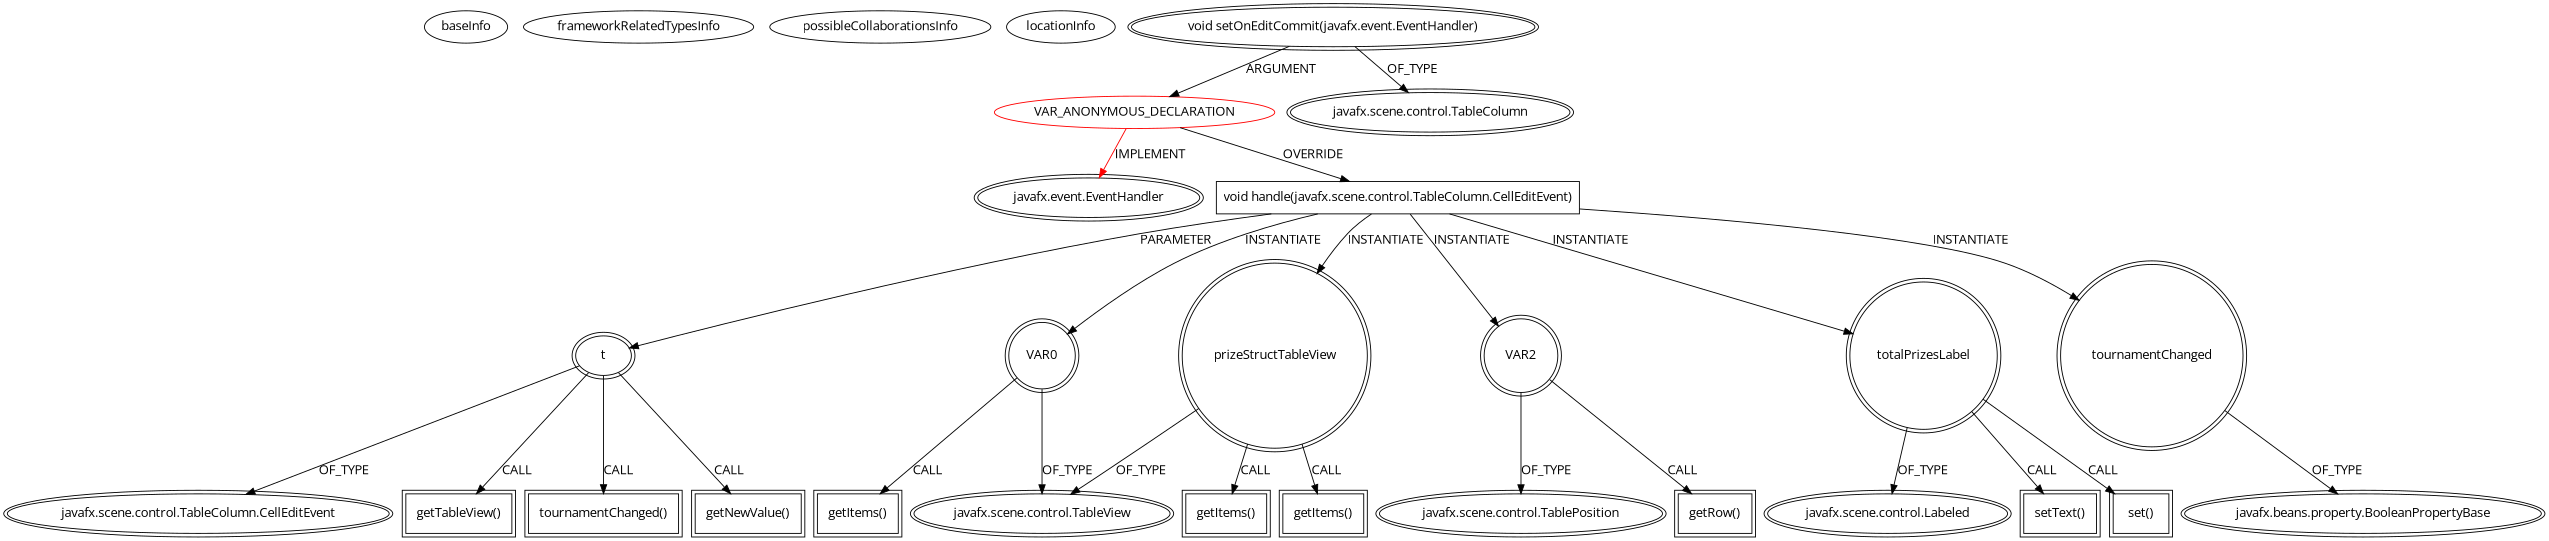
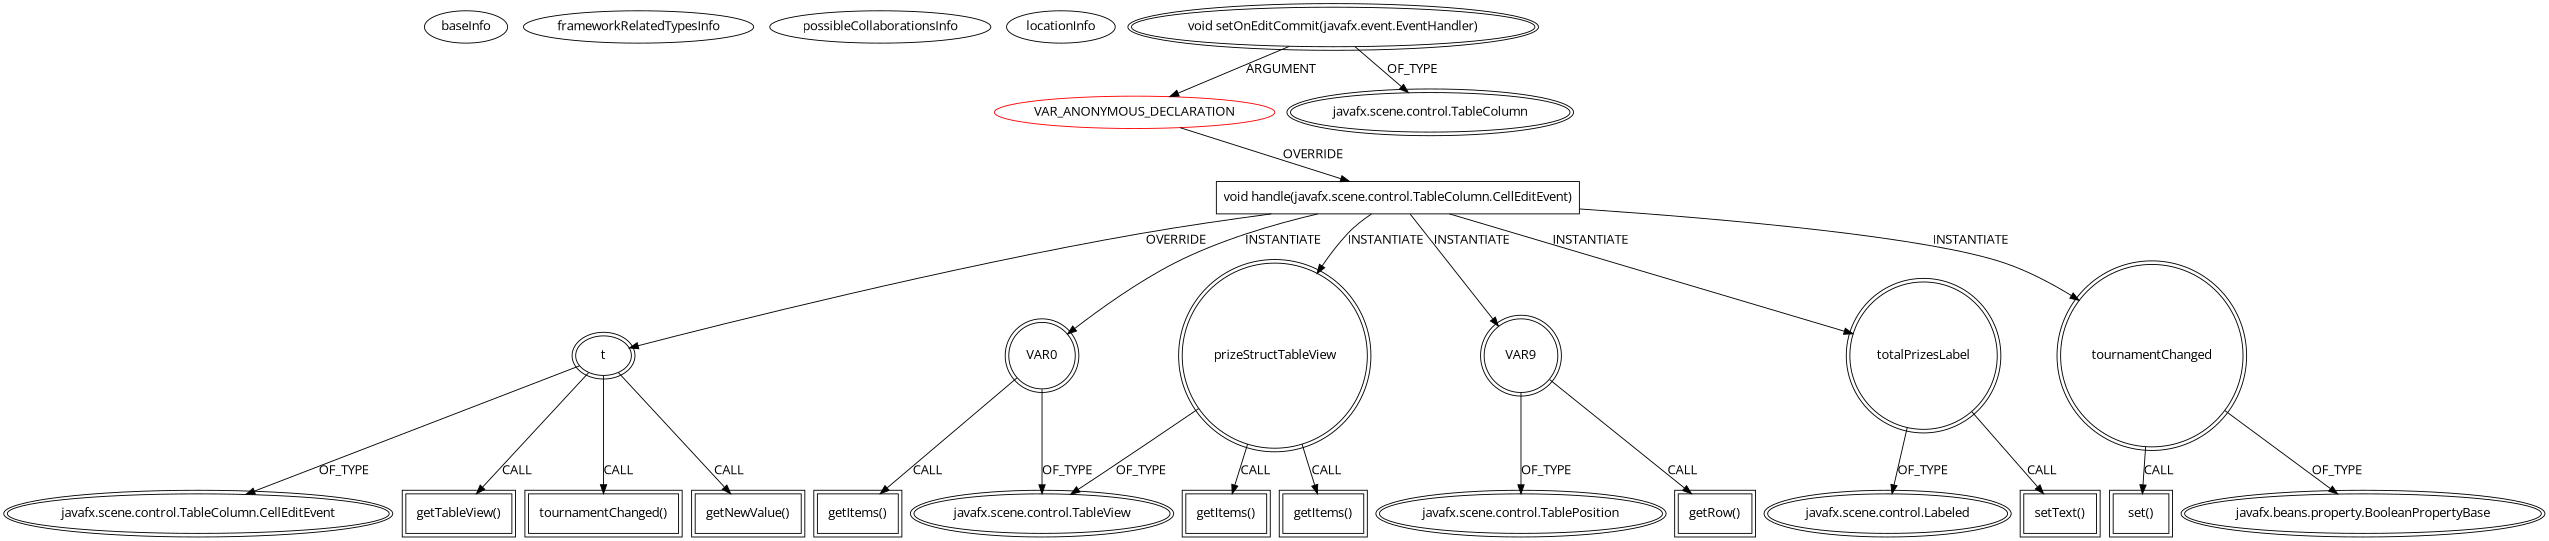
node "javafx.event.EventHandler": removed
edge "void handle(javafx.scene.control.TableColumn.CellEditEvent)" -> "t": label "PARAMETER" -> "OVERRIDE"
node "VAR2": label "VAR2" -> "VAR9"
edge "totalPrizesLabel" -> "set()": now "tournamentChanged" -> "set()"
